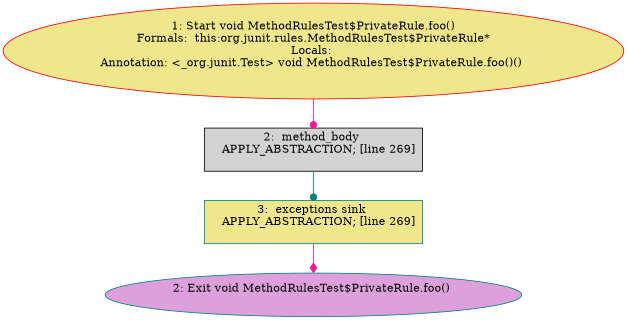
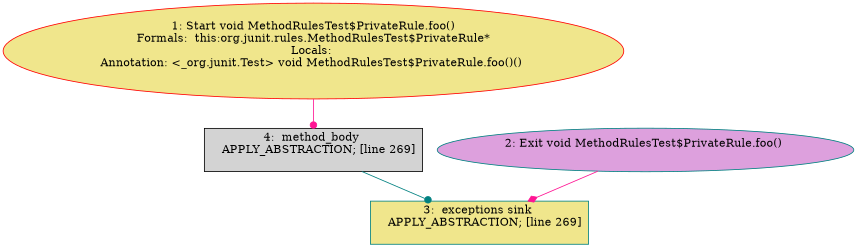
node "2:  method_body APPLY_ABSTRACTION; [line 269]": label "2:  method_body APPLY_ABSTRACTION; [line 269]" -> "4:  method_body APPLY_ABSTRACTION; [line 269]"
edge "3:  exceptions sink APPLY_ABSTRACTION; [line 269]" -> "2: Exit void MethodRulesTest$PrivateRule.foo()": reversed
